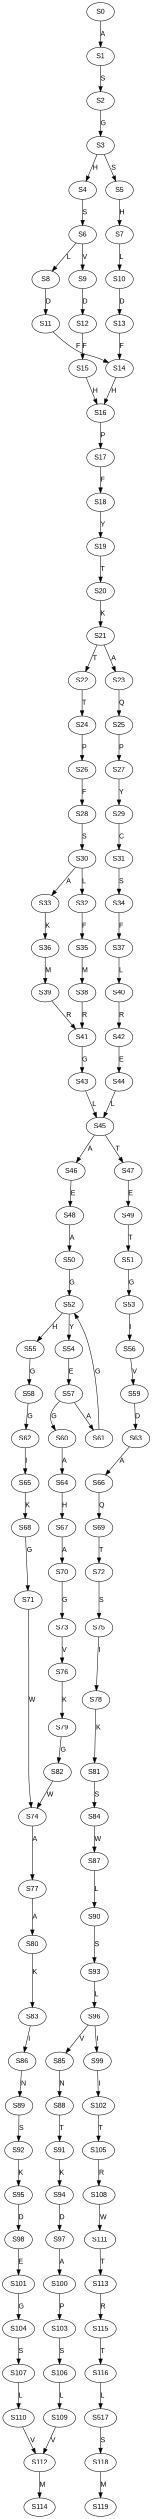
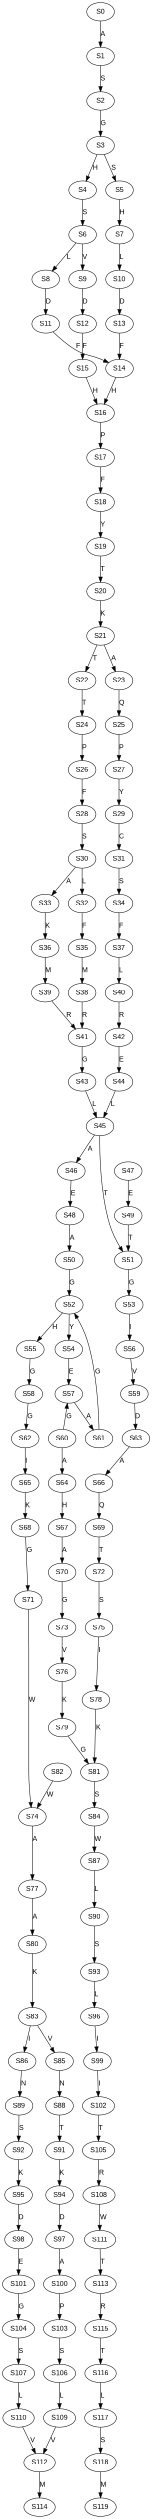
edge "S45" -> "S47": now "S45" -> "S51"
edge "S57" -> "S60": reversed
edge "S79" -> "S82": now "S79" -> "S81"
edge "S96" -> "S85": now "S83" -> "S85"
node "S517": label "S517" -> "S117"
